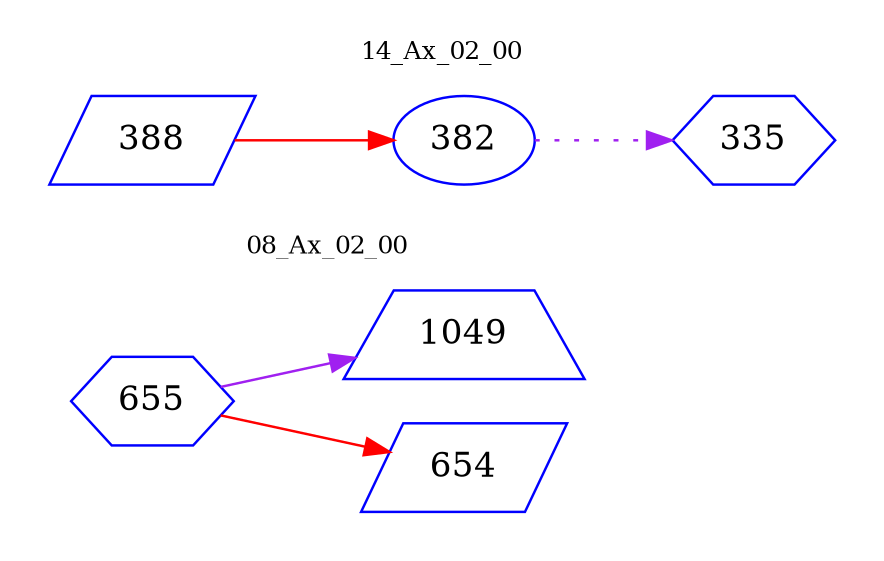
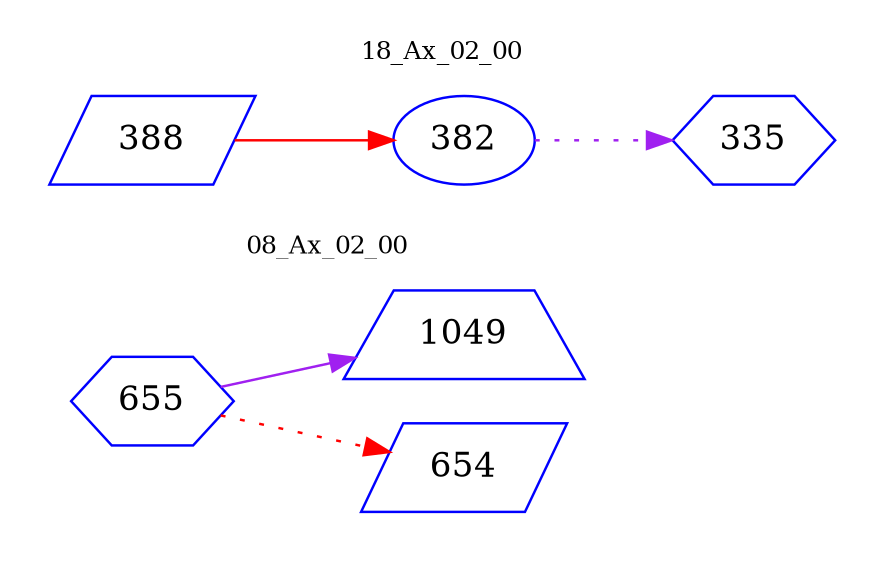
cluster "14_Ax_02_00": label "14_Ax_02_00" -> "18_Ax_02_00"
edge "655" -> "654": style solid -> dotted
